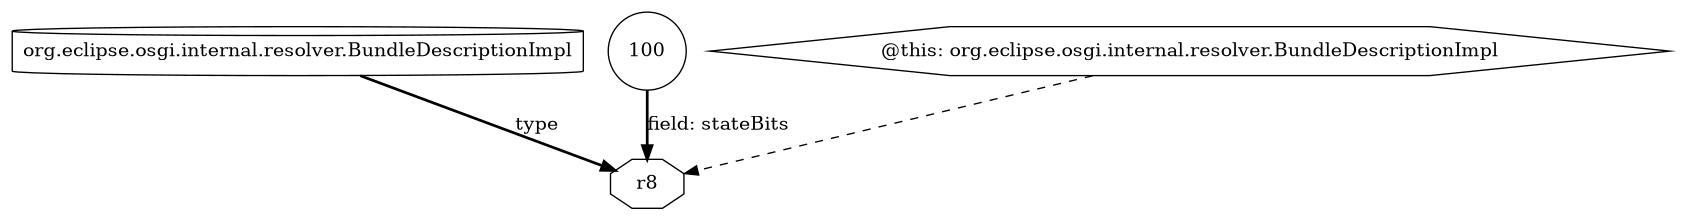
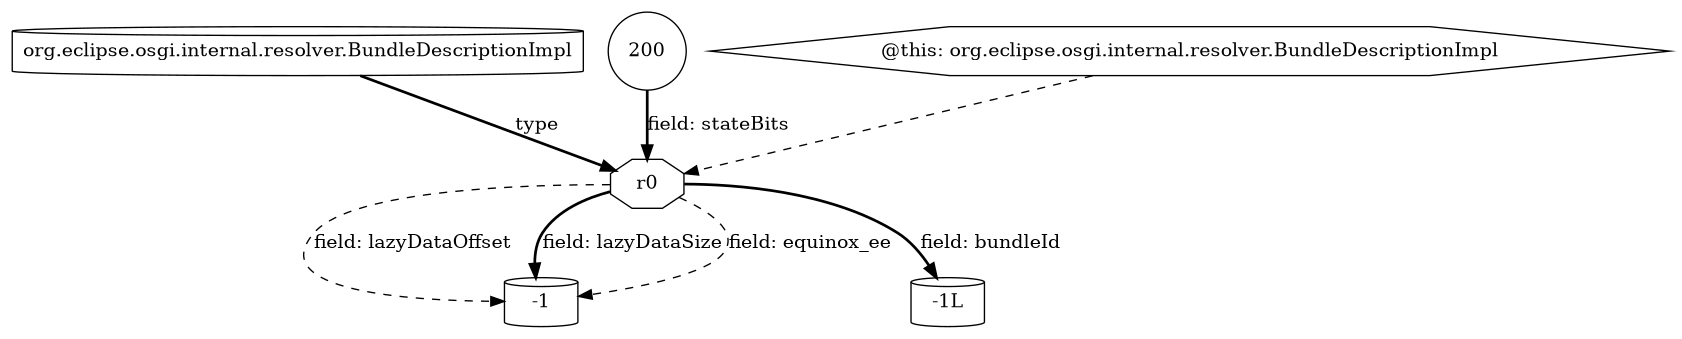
node "100": label "100" -> "200"
node "r8": label "r8" -> "r0"
node "-1": added
node "-1L": added
